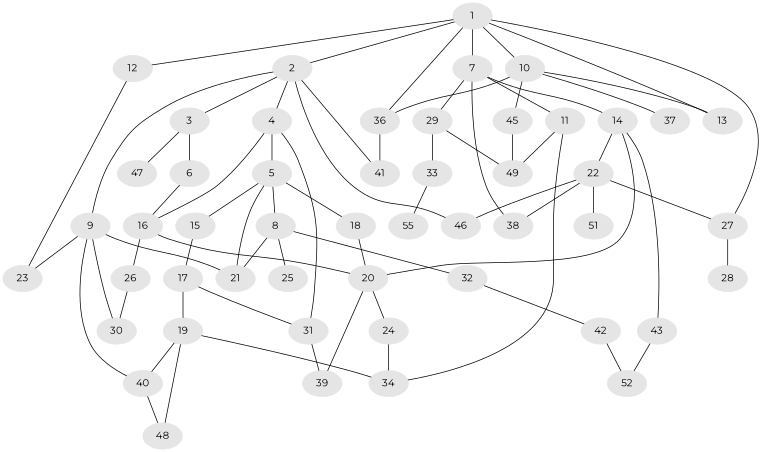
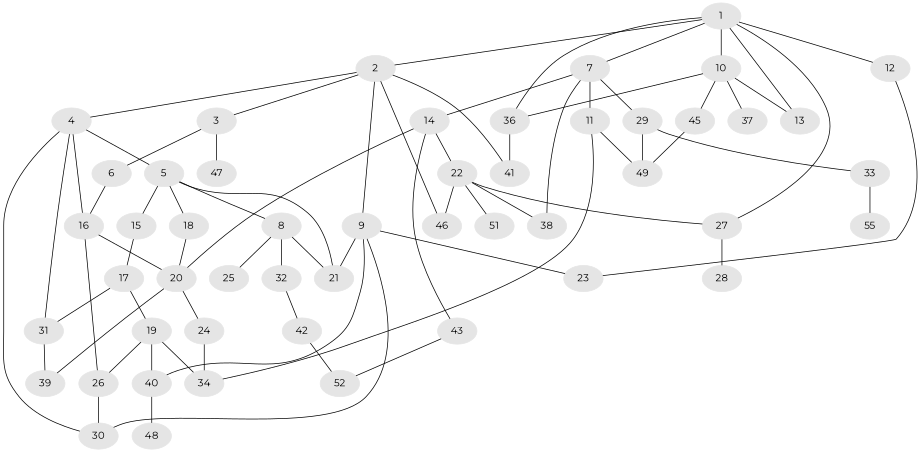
edge "4" -- "30": added
edge "19" -- "48": now "19" -- "26"
